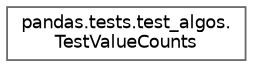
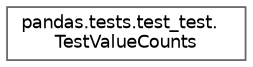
node "pandas.tests.test_algos. TestValueCounts": label "pandas.tests.test_algos. TestValueCounts" -> "pandas.tests.test_test. TestValueCounts"
